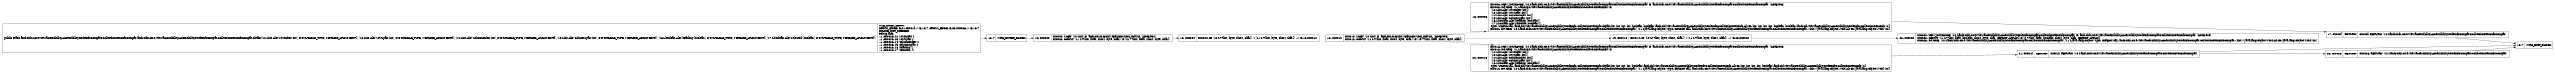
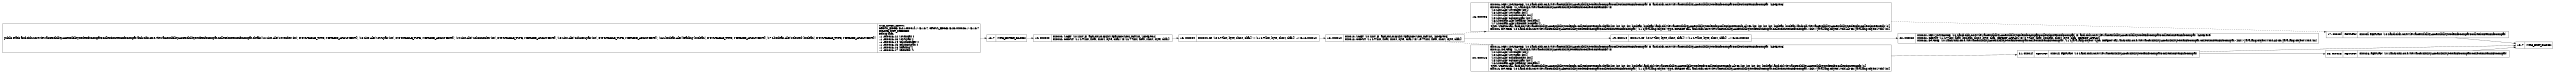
edge "16: 0x0006" -> "17: 0x000f": style solid -> dashed
edge "15: 0x0004" -> "18: 0x0010": added
